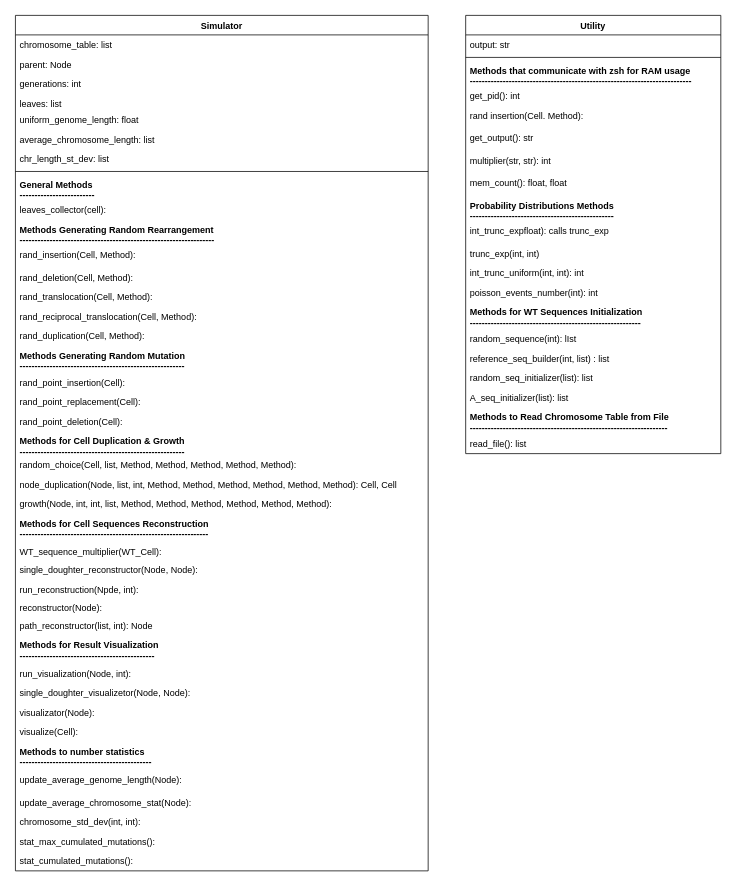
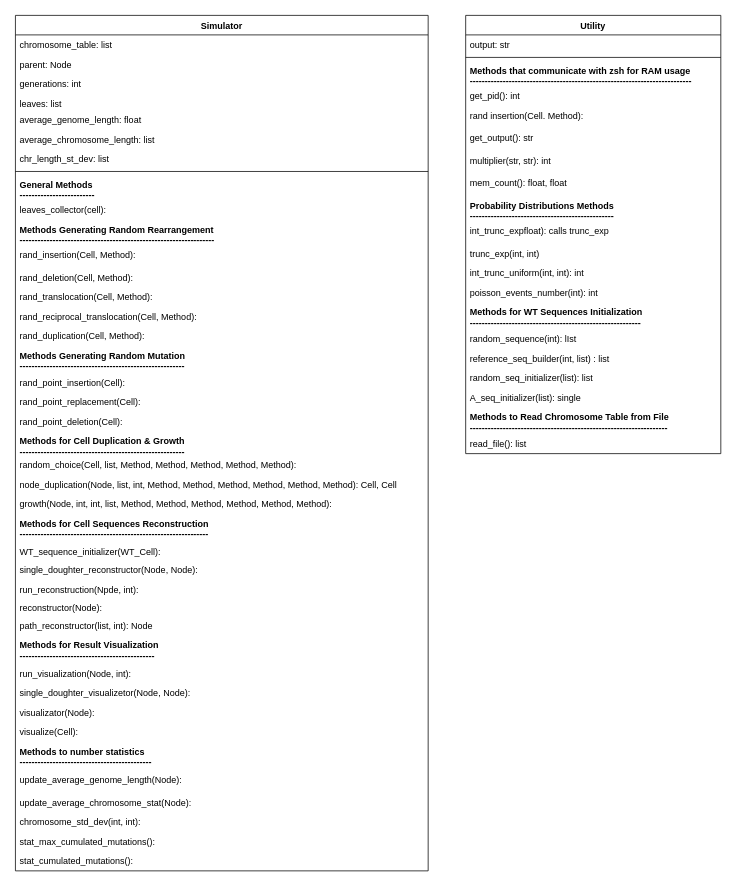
node "uniform_genome_length: float": label "uniform_genome_length: float" -> "average_genome_length: float"
node "A_seq_initializer(list): list": label "A_seq_initializer(list): list" -> "A_seq_initializer(list): single"
node "WT_sequence_multiplier(WT_Cell):": label "WT_sequence_multiplier(WT_Cell):" -> "WT_sequence_initializer(WT_Cell):"
